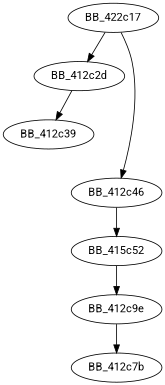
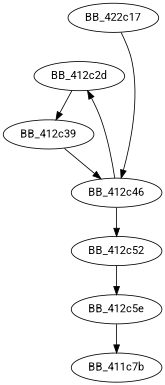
edge "BB_422c17" -> "BB_412c2d": now "BB_412c46" -> "BB_412c2d"
edge "BB_412c39" -> "BB_412c46": added
node "BB_415c52": label "BB_415c52" -> "BB_412c52"
node "BB_412c9e": label "BB_412c9e" -> "BB_412c5e"
node "BB_412c7b": label "BB_412c7b" -> "BB_411c7b"
